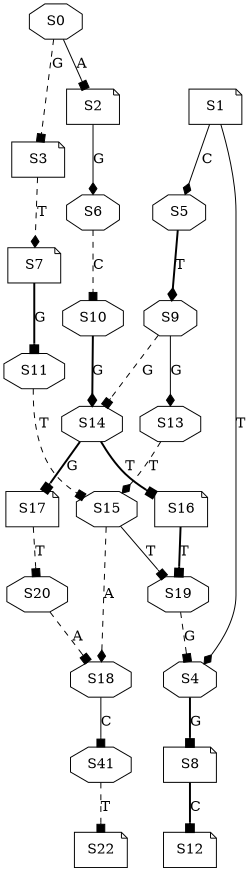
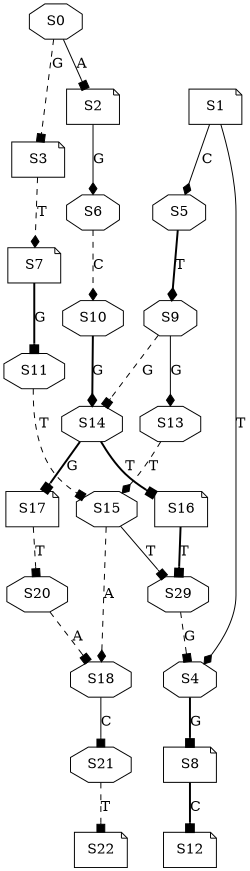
edge "S6" -> "S10": arrowhead box -> diamond
node "S19": label "S19" -> "S29"
node "S41": label "S41" -> "S21"
